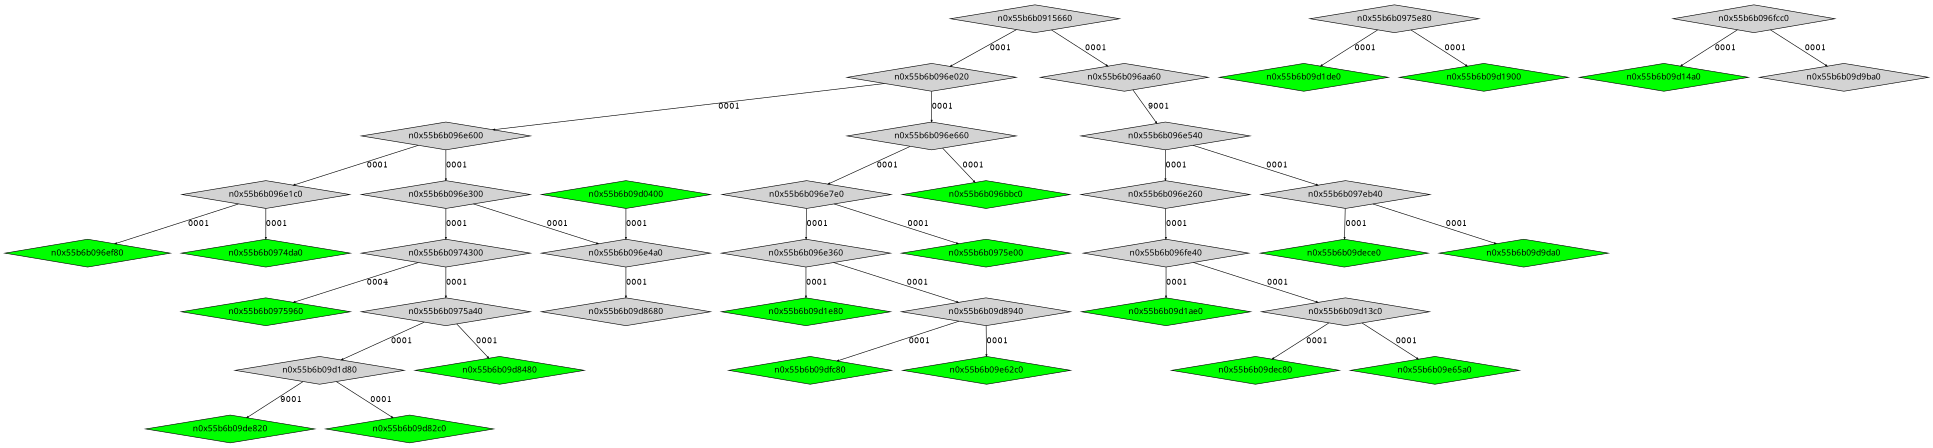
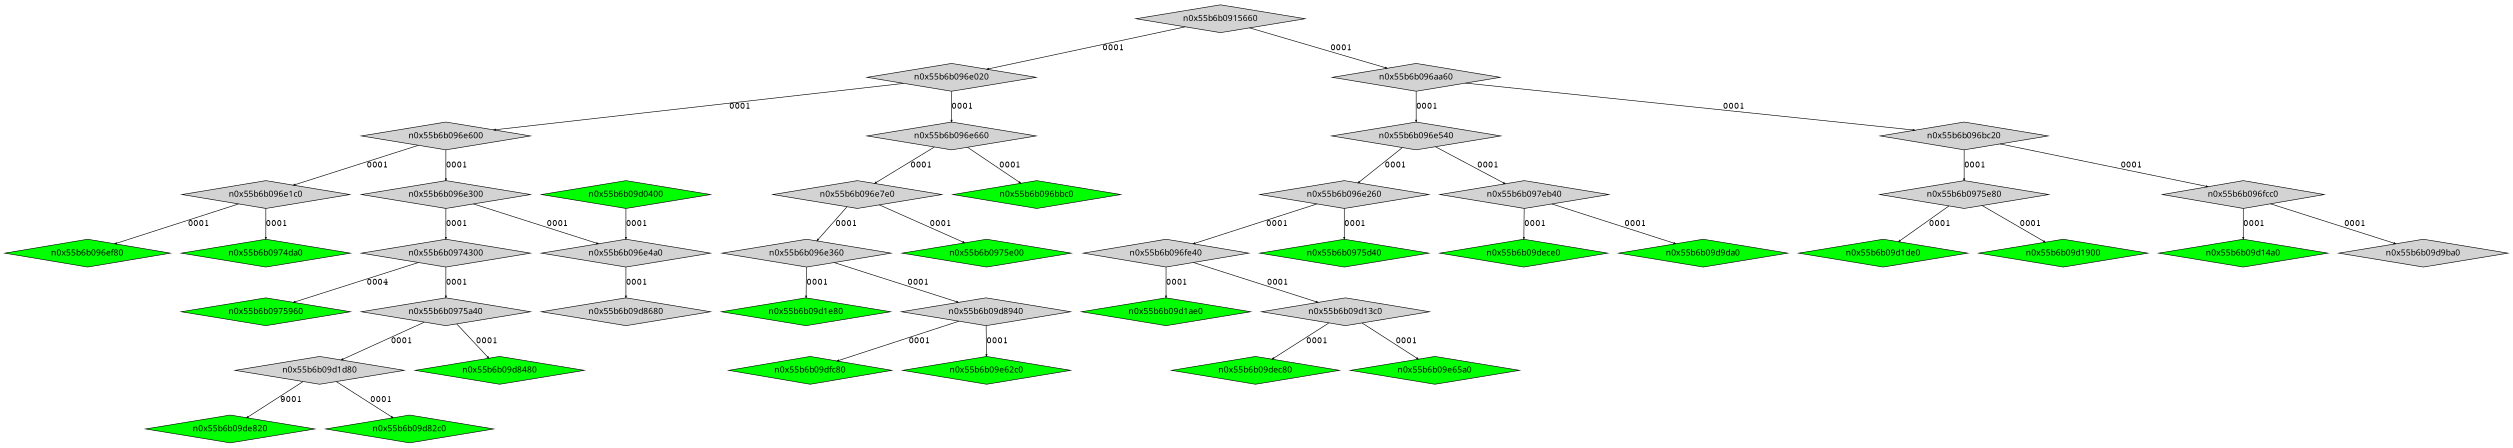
edge "n0x55b6b096aa60" -> "n0x55b6b096e540": label "9001" -> "0001"
node "n0x55b6b096bc20": added
node "n0x55b6b0975d40": added
